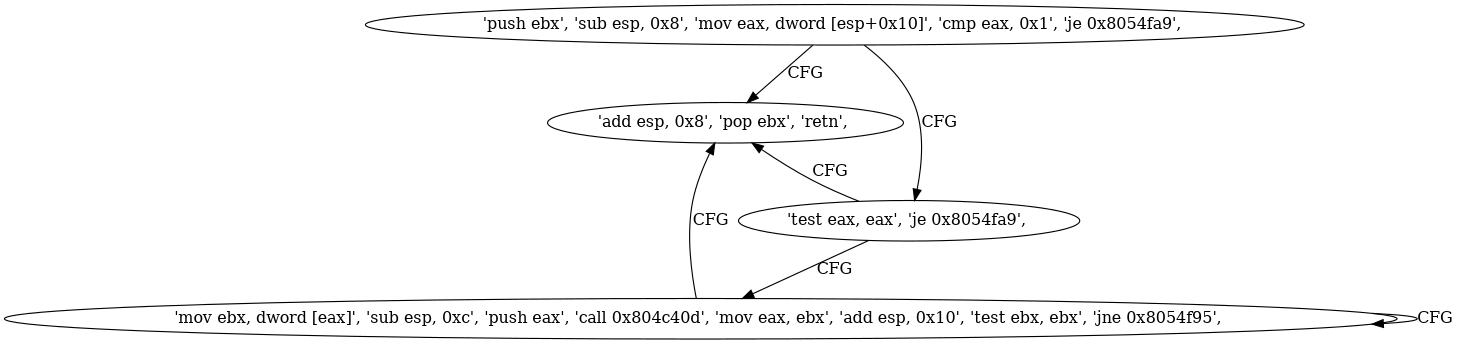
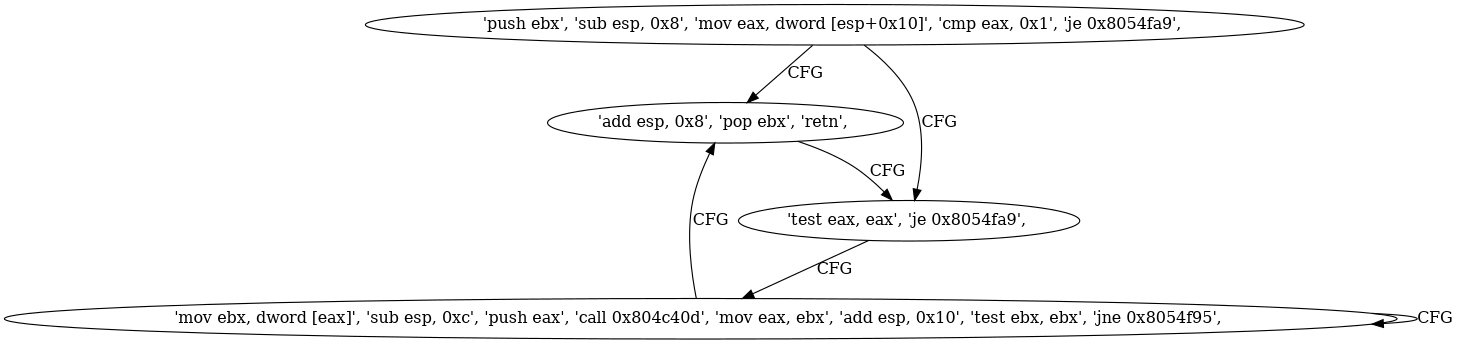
edge "'test eax, eax', 'je 0x8054fa9'," -> "'add esp, 0x8', 'pop ebx', 'retn',": reversed
